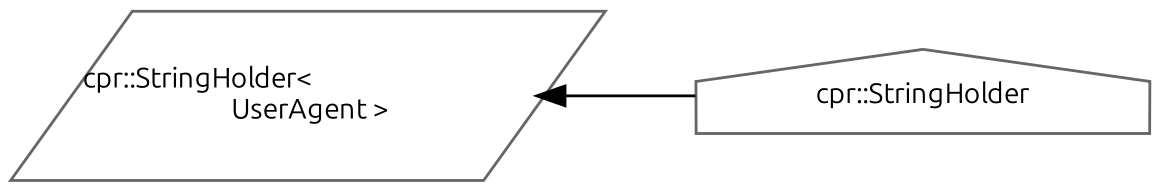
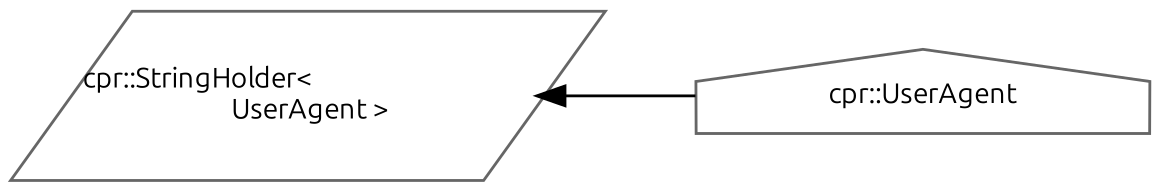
node "cpr::StringHolder": label "cpr::StringHolder" -> "cpr::UserAgent"
